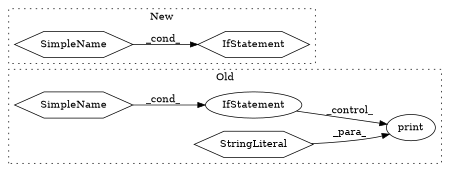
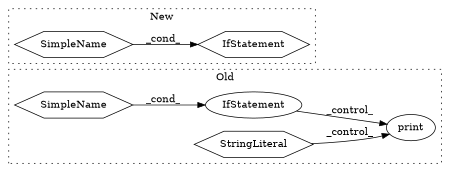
edge "StringLiteral" -> "print": label "_para_" -> "_control_"
